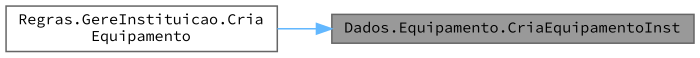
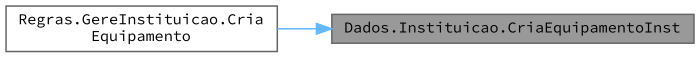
node "Dados.Equipamento.CriaEquipamentoInst": label "Dados.Equipamento.CriaEquipamentoInst" -> "Dados.Instituicao.CriaEquipamentoInst"
